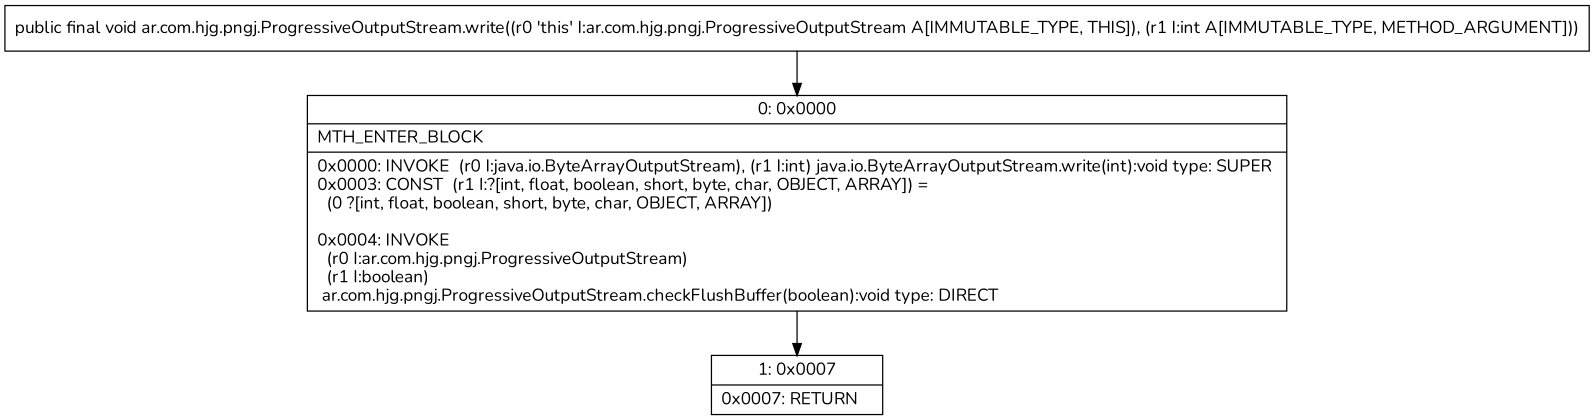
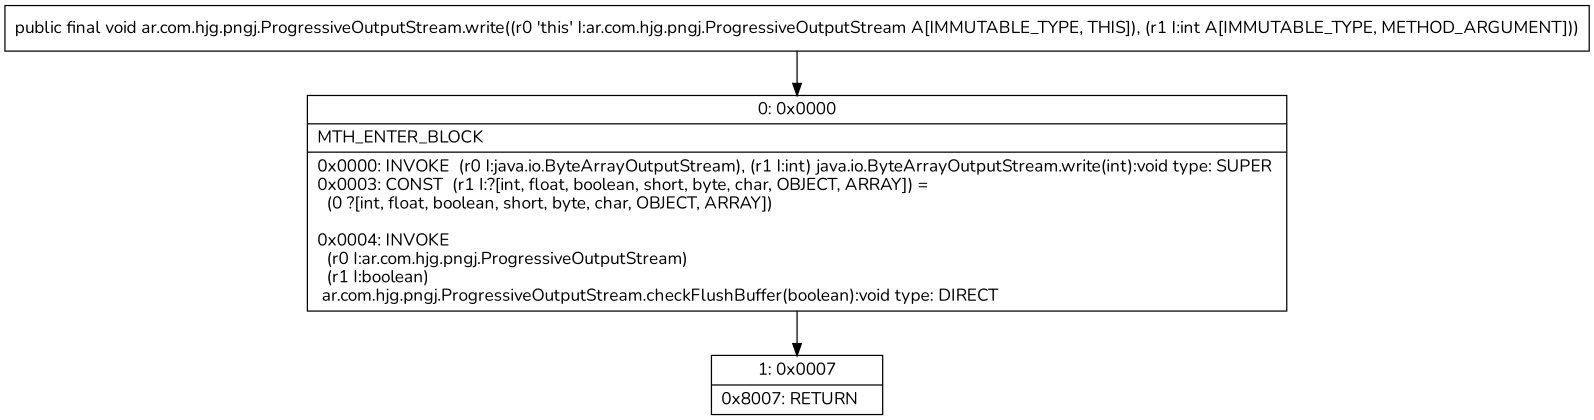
node "1: 0x0007": text "0x0007: RETURN" -> "0x8007: RETURN"
